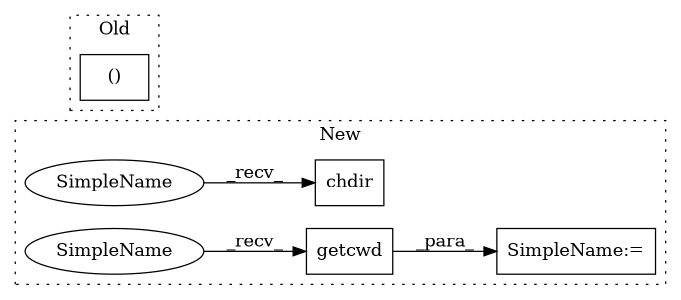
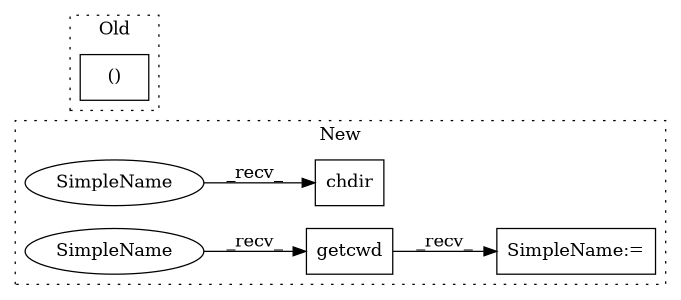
edge "getcwd" -> "SimpleName:=": label "_para_" -> "_recv_"
